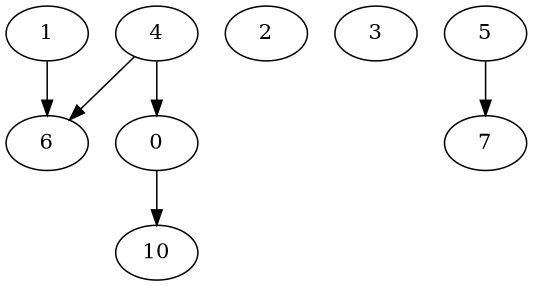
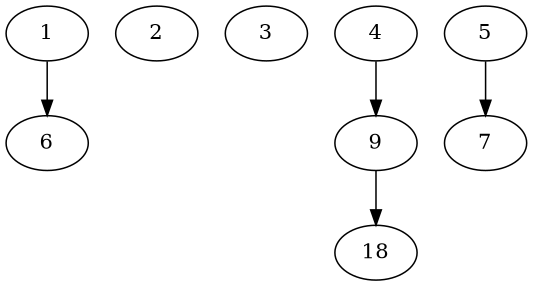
edge "4" -> "6": removed
node "0": label "0" -> "9"
node "10": label "10" -> "18"
